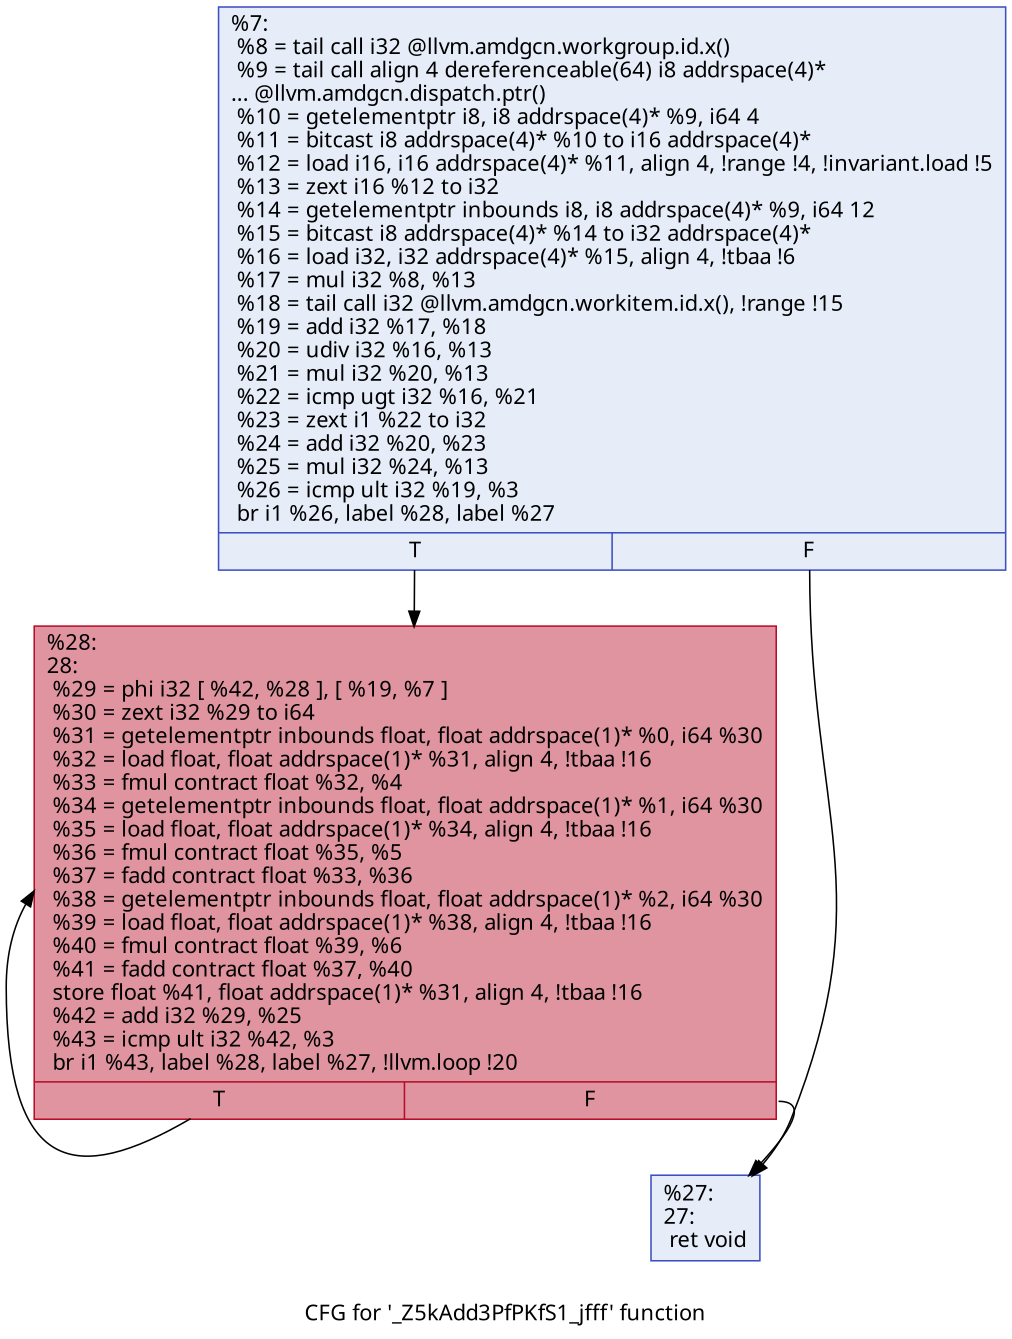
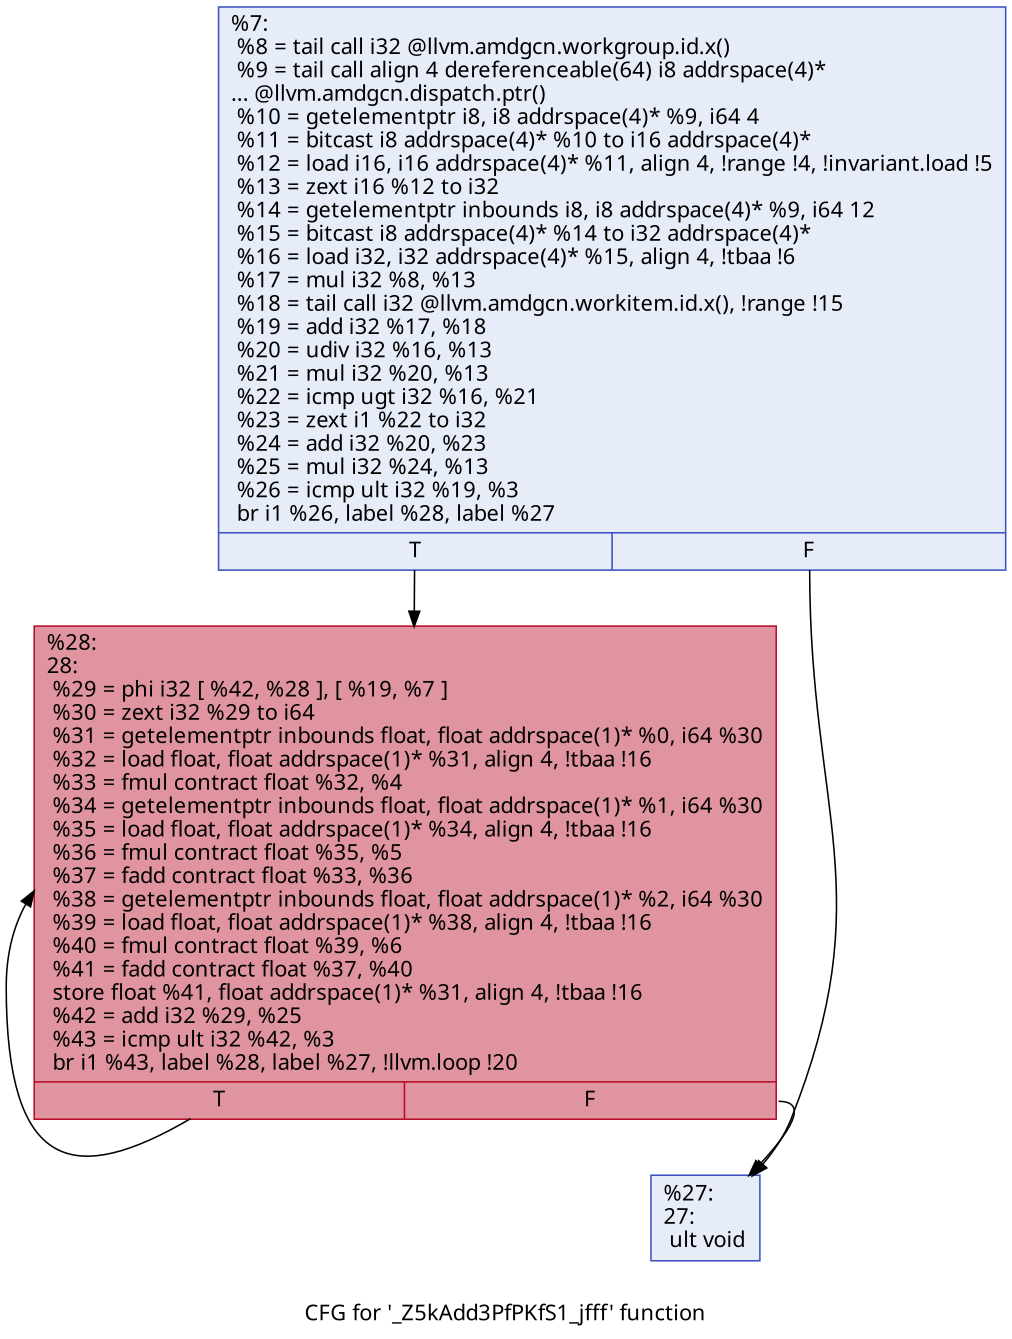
node "%27:": text "ret void" -> "ult void"
